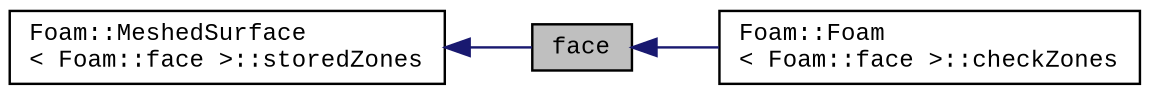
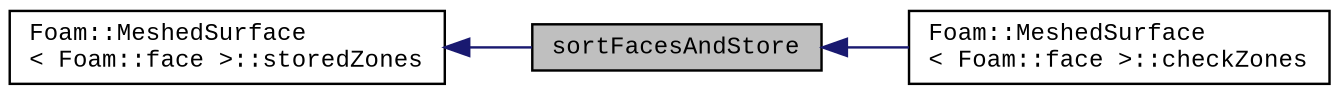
node "face": label "face" -> "sortFacesAndStore"
node "Foam::Foam < Foam::face >::checkZones": label "Foam::Foam < Foam::face >::checkZones" -> "Foam::MeshedSurface < Foam::face >::checkZones"
